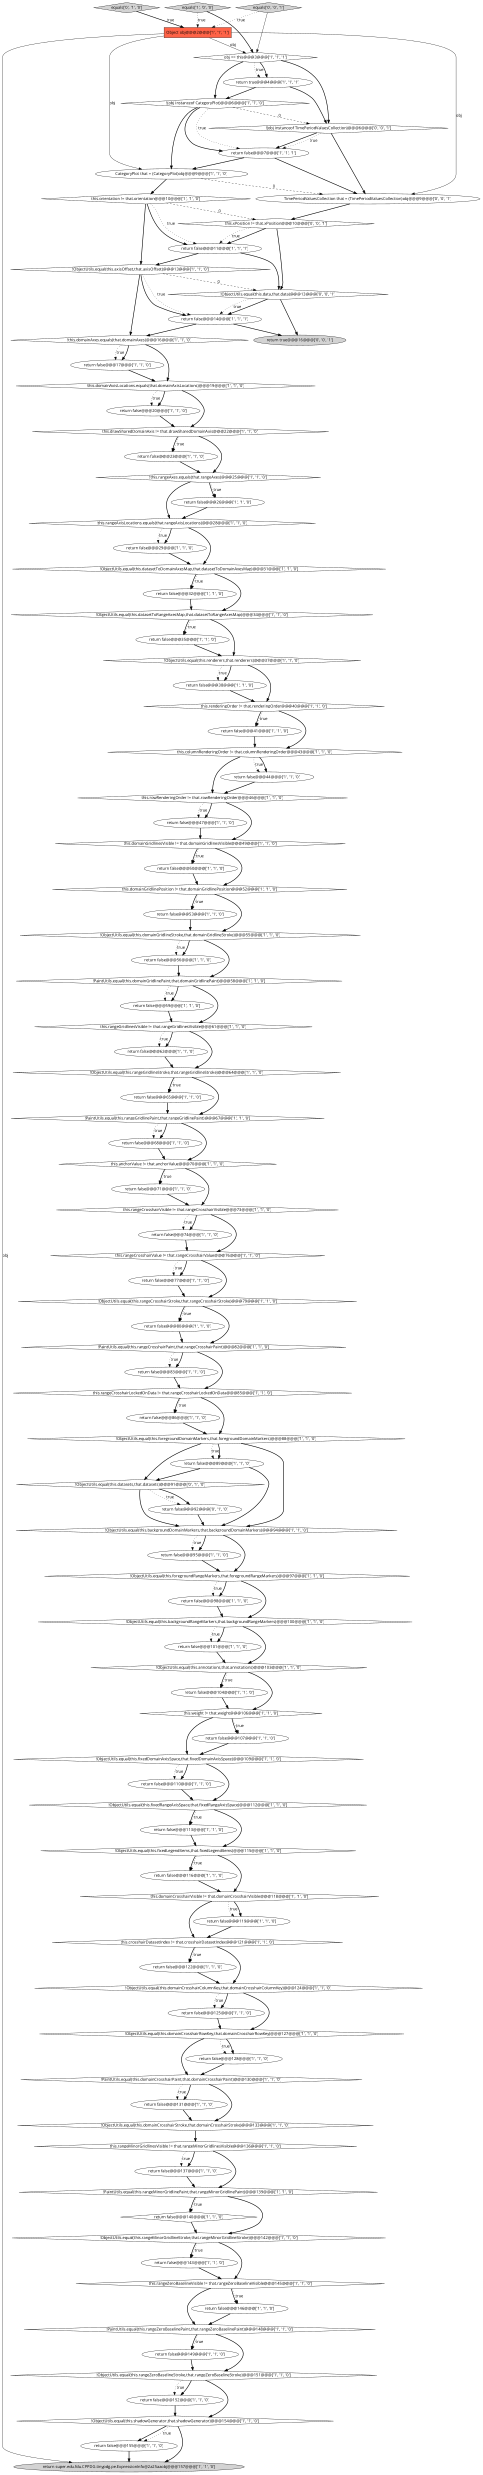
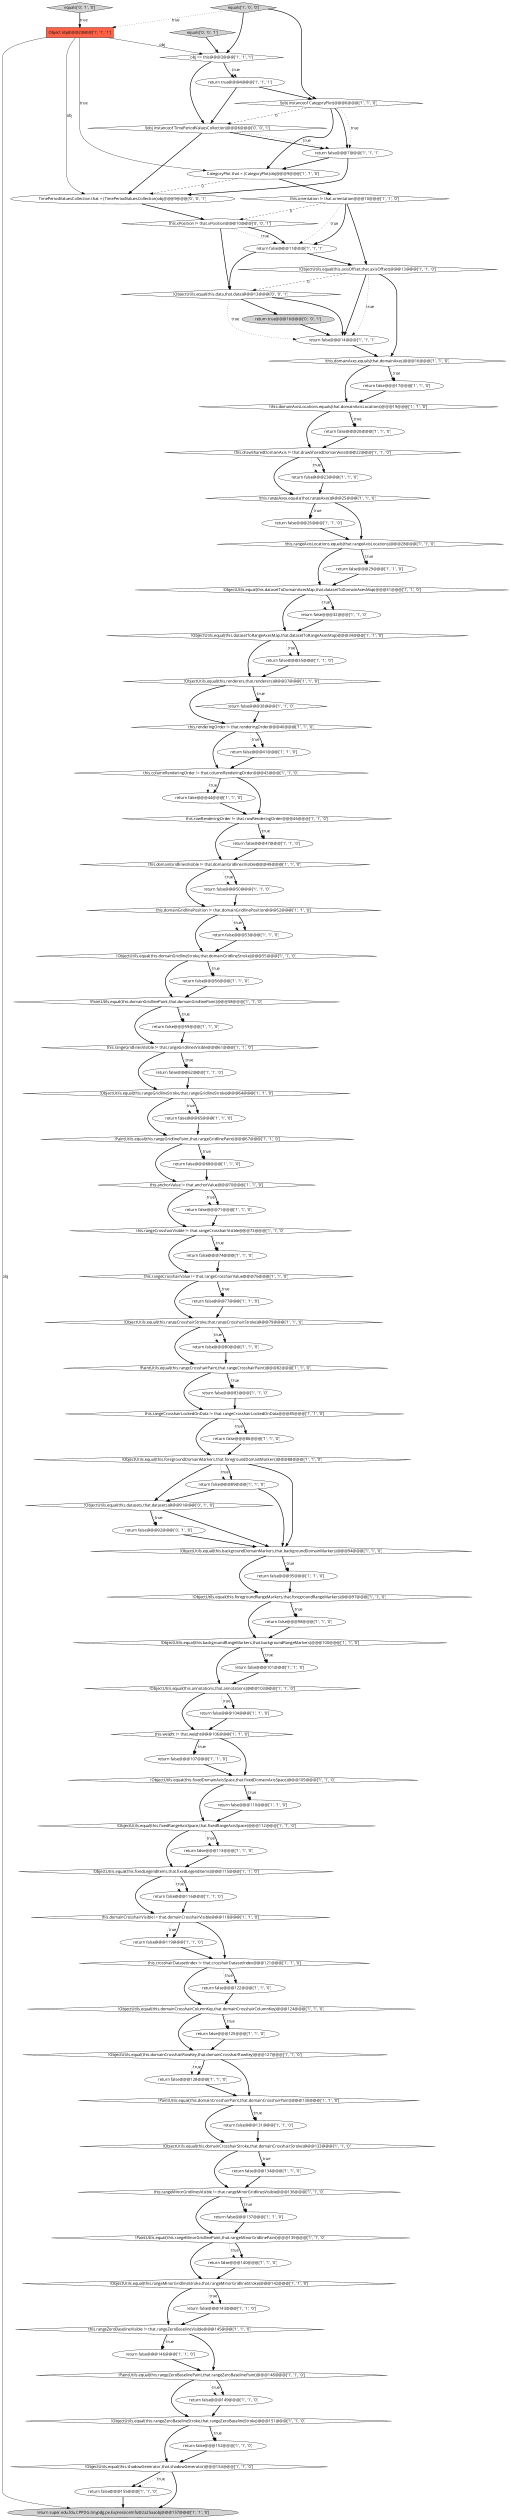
edge "equals['0', '0', '1']" -> "Object obj@@@2@@@['1', '1', '1']": removed, label "true"
edge "equals['0', '0', '1']" -> "obj == this@@@3@@@['1', '1', '1']": style solid -> bold
edge "obj == this@@@3@@@['1', '1', '1']" -> "!(obj instanceof CategoryPlot)@@@6@@@['1', '1', '0']": now "equals['1', '0', '0']" -> "!(obj instanceof CategoryPlot)@@@6@@@['1', '1', '0']"
edge "Object obj@@@2@@@['1', '1', '1']" -> "CategoryPlot that = (CategoryPlot)obj@@@9@@@['1', '1', '0']": label "obj" -> "true"
edge "return false@@@14@@@['1', '1', '1']" -> "return true@@@16@@@['0', '0', '1']": reversed
node "return false@@@38@@@['1', '1', '0']": shape ellipse -> diamond
node "return false@@@134@@@['1', '1', '0']": added
node "return false@@@140@@@['1', '1', '0']": shape diamond -> ellipse
